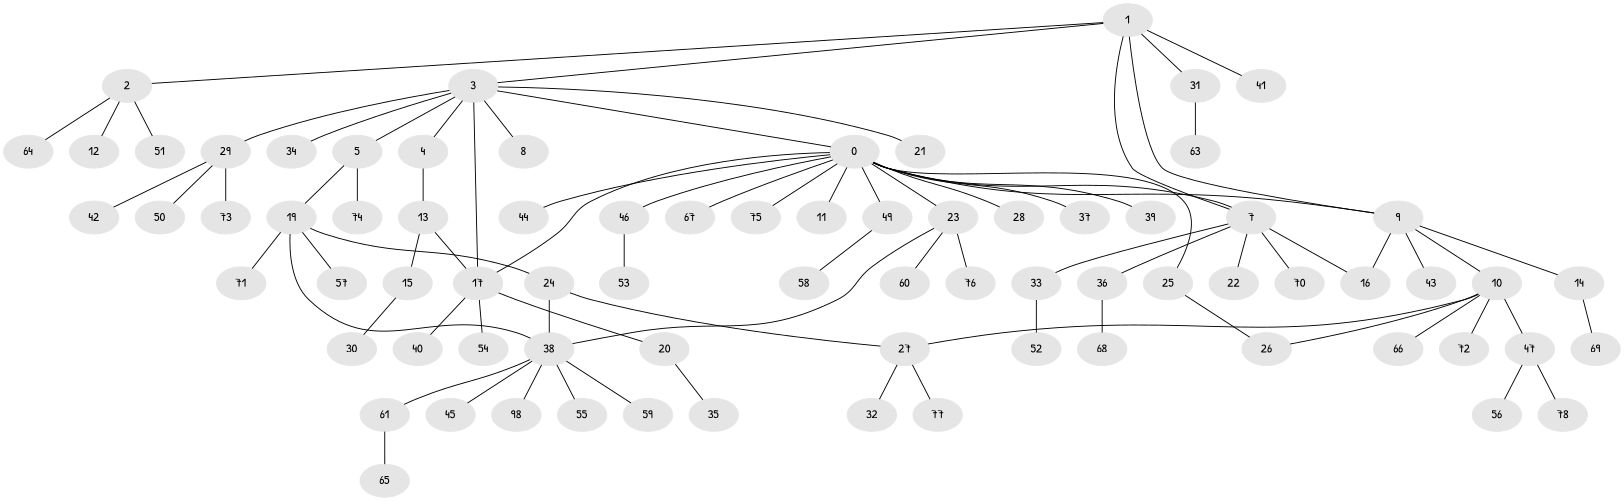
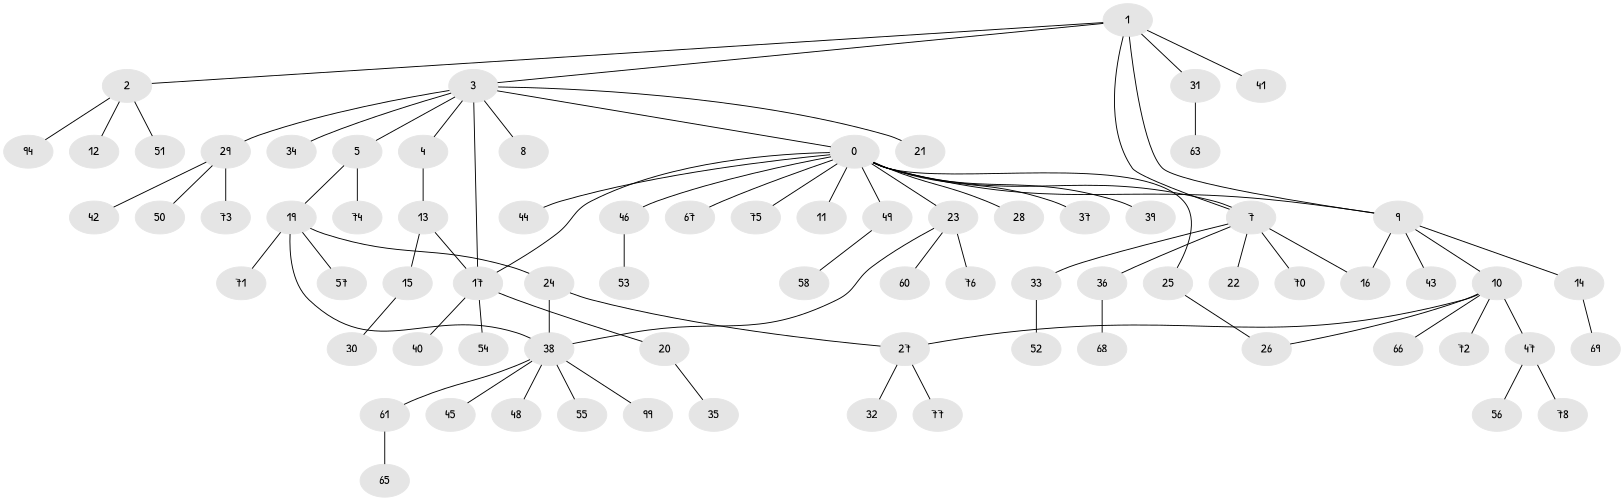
node "64": label "64" -> "94"
node "98": label "98" -> "48"
node "59": label "59" -> "99"
